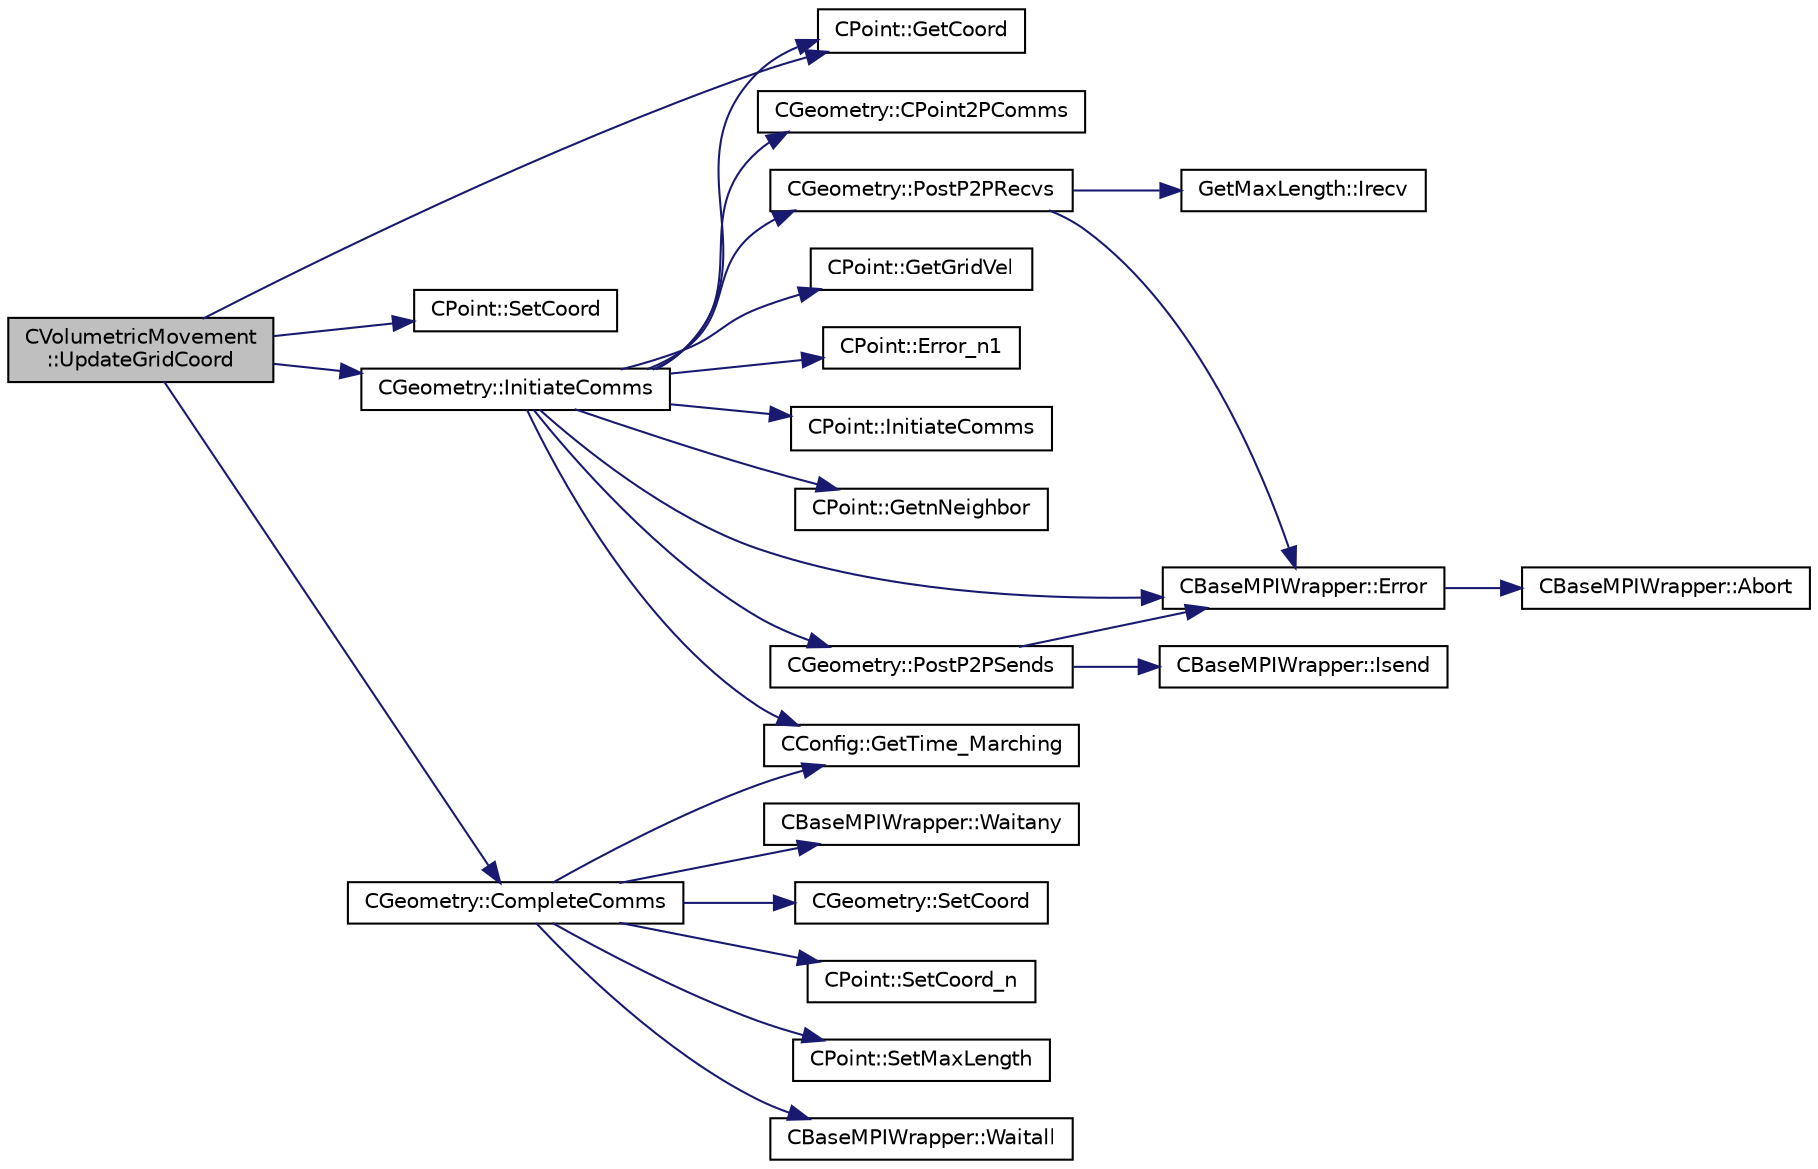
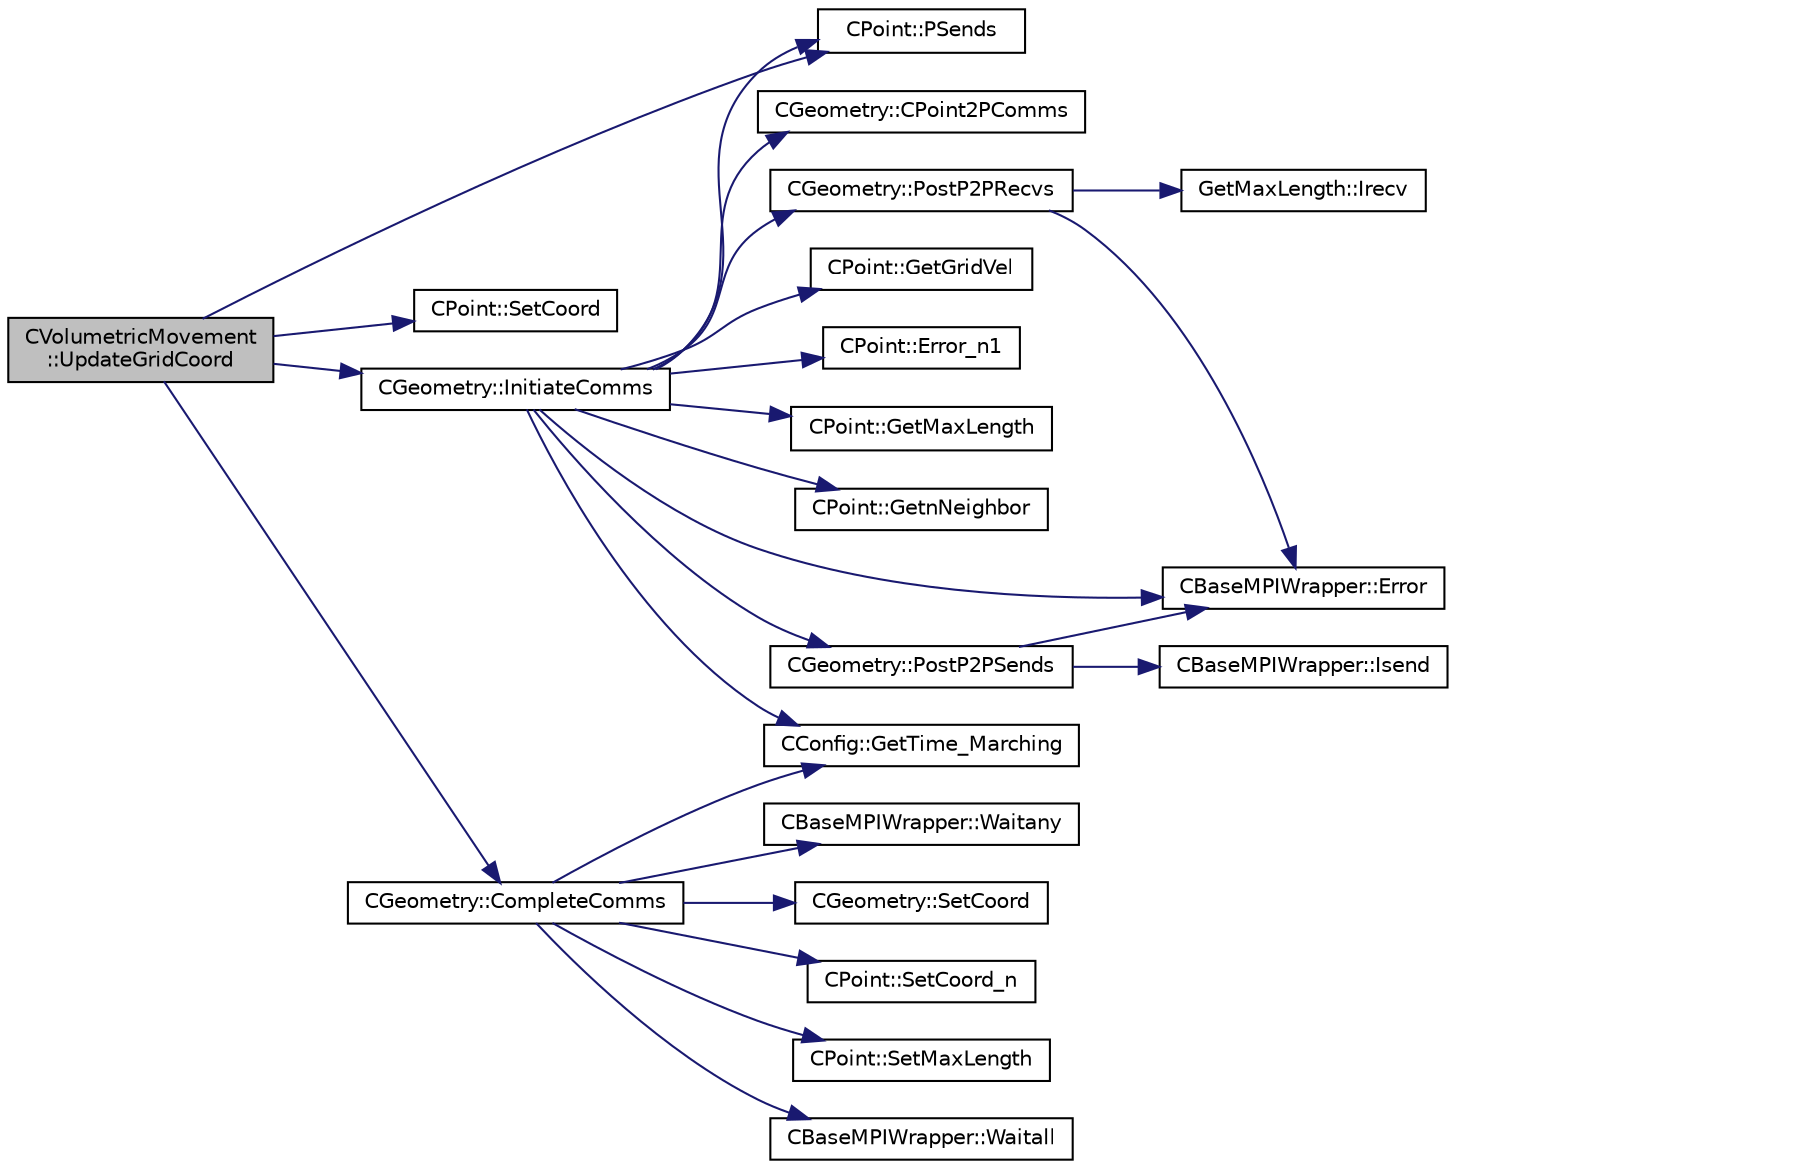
node "CPoint::GetCoord": label "CPoint::GetCoord" -> "CPoint::PSends"
node "CPoint::InitiateComms": label "CPoint::InitiateComms" -> "CPoint::GetMaxLength"
node "CBaseMPIWrapper::Abort": removed
